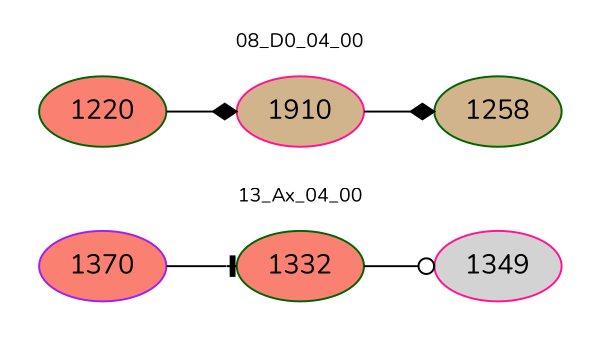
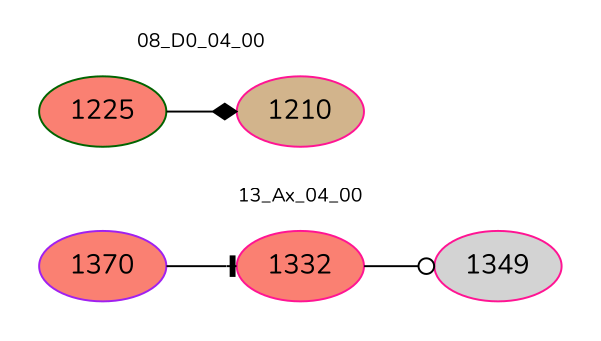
node "1220": label "1220" -> "1225"
node "1910": label "1910" -> "1210"
node "1258": removed
node "1332": color darkgreen -> deeppink
